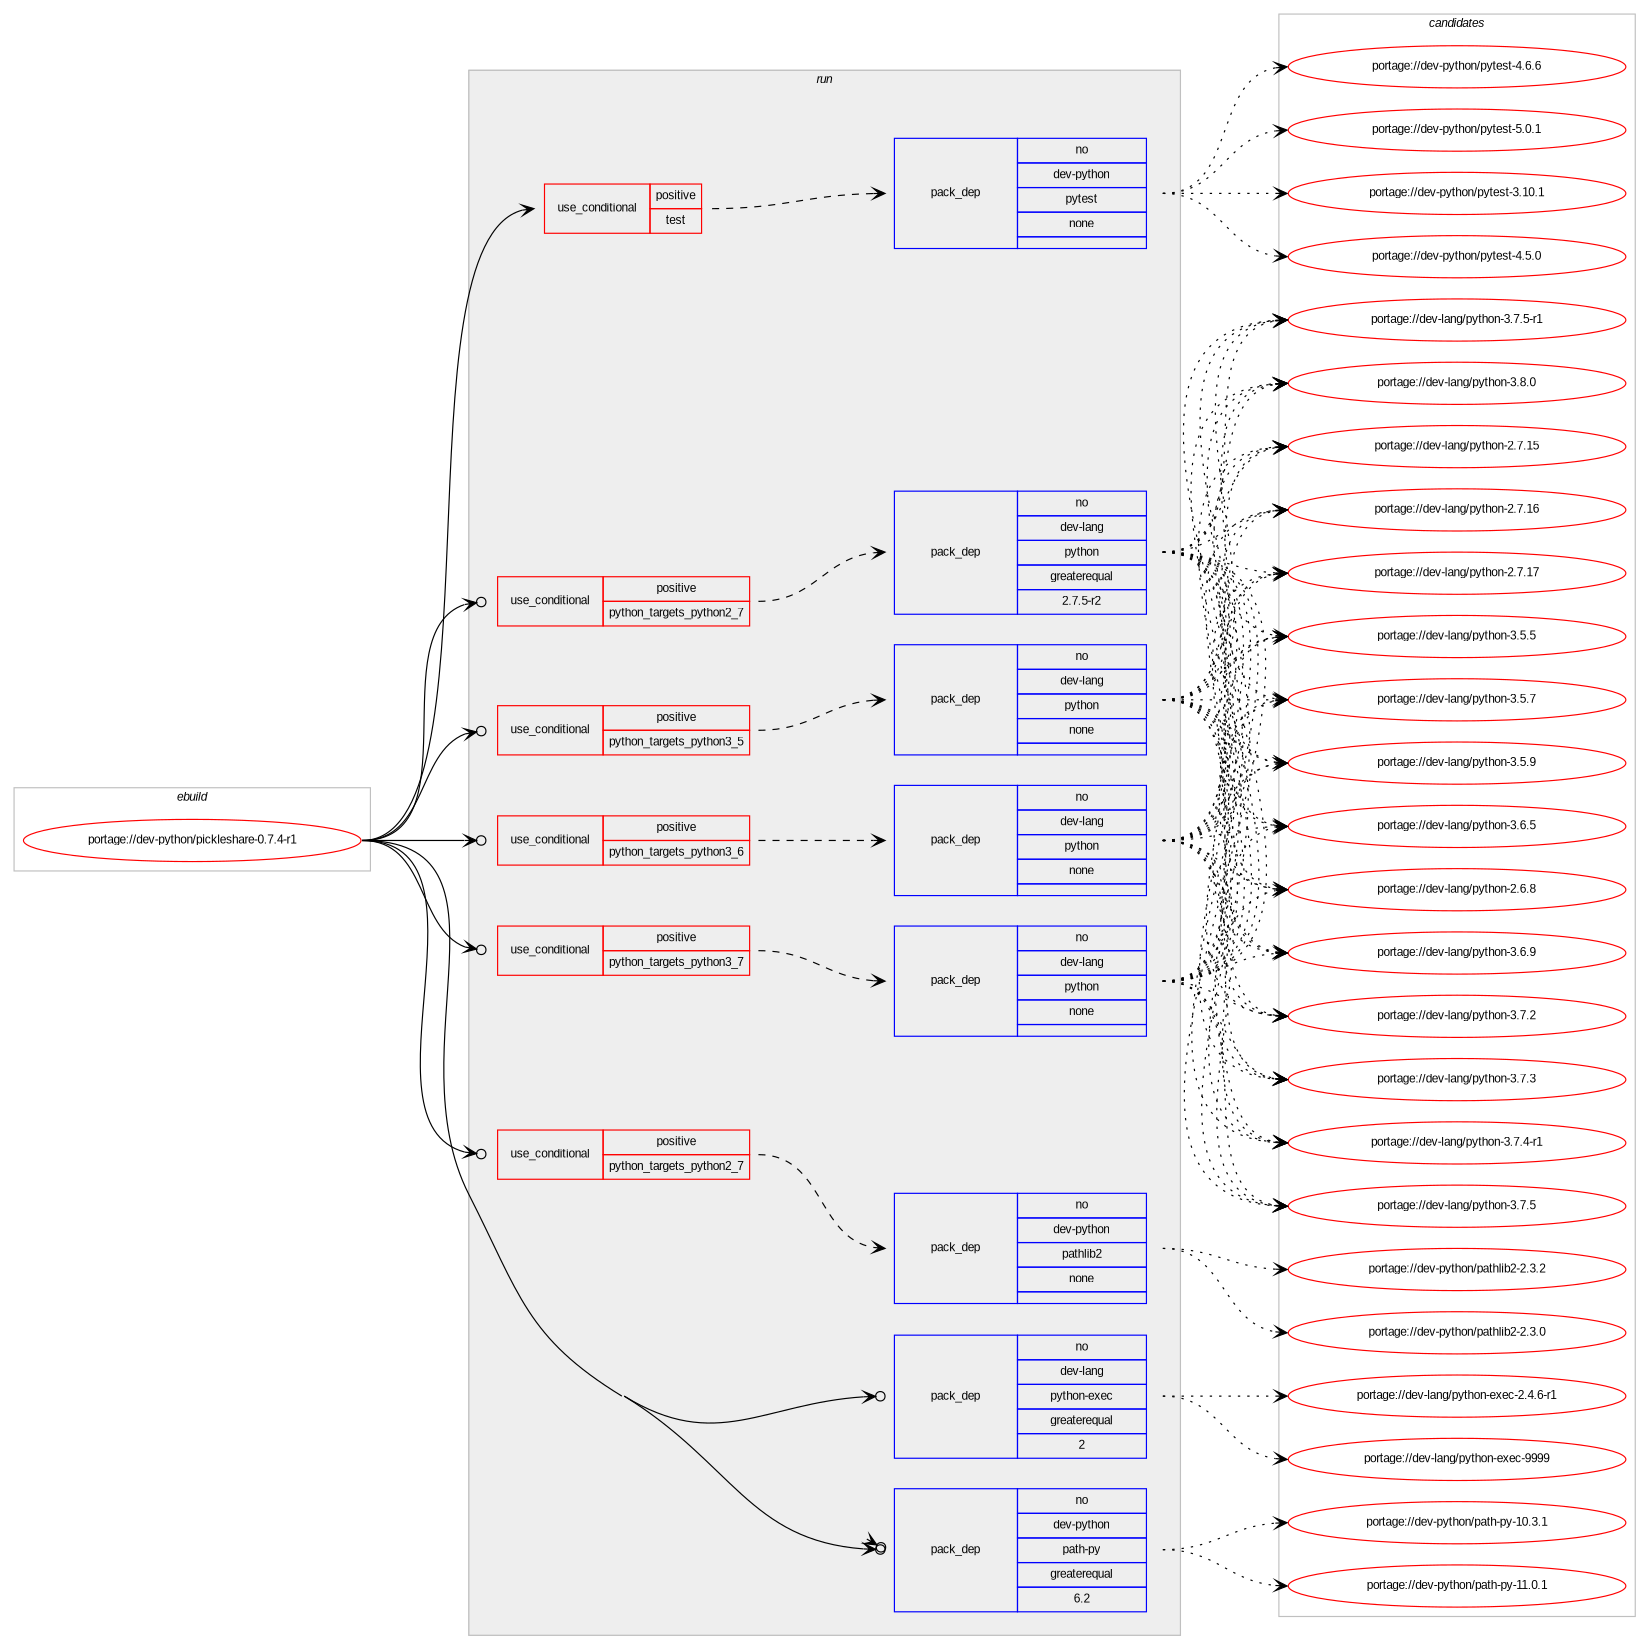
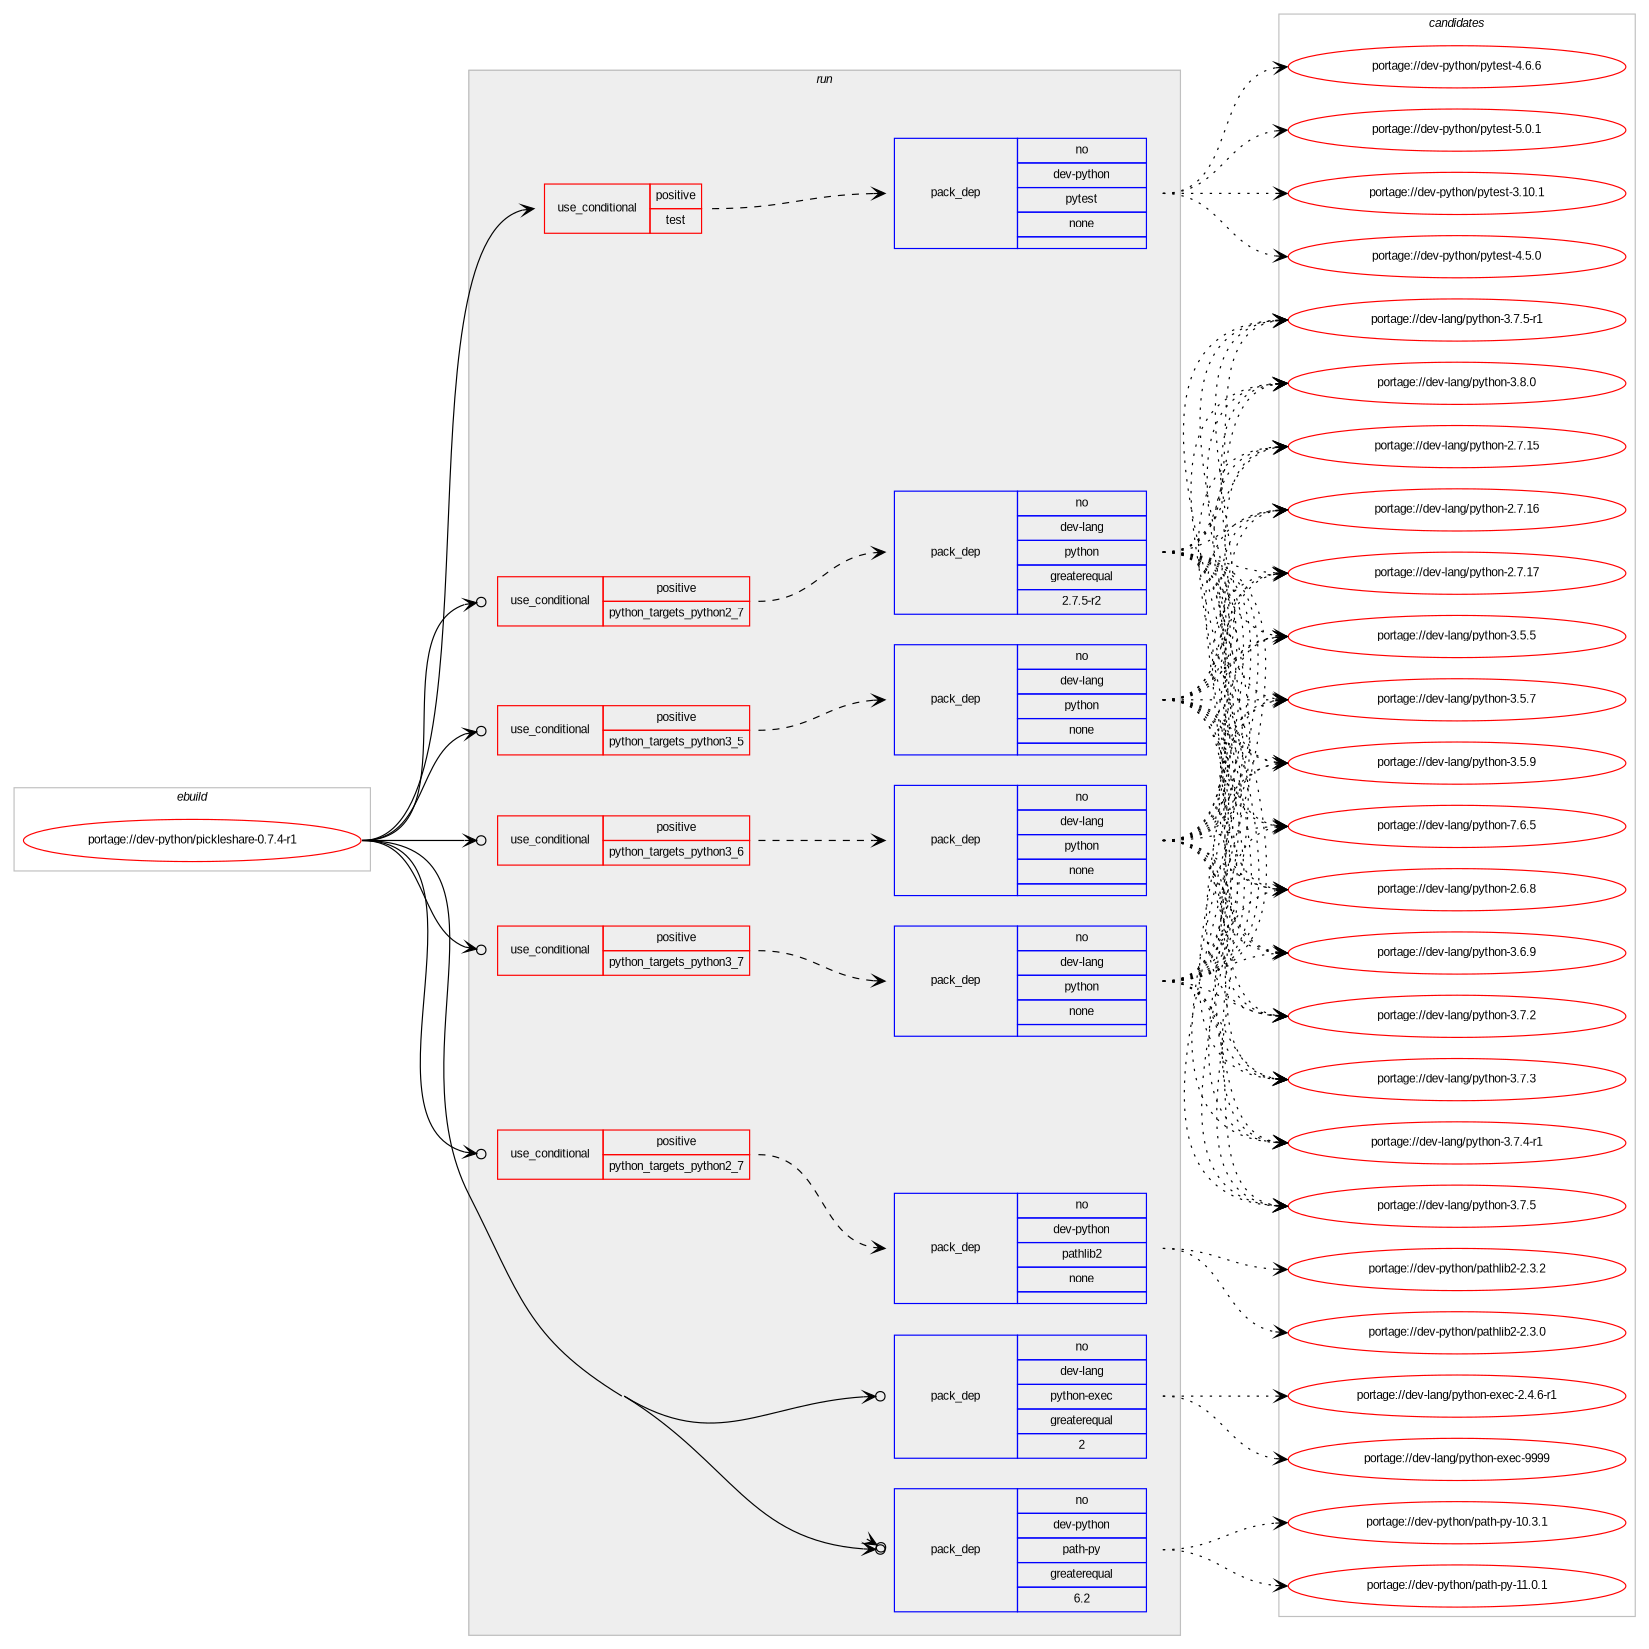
node "portage://dev-lang/python-3.6.5": label "portage://dev-lang/python-3.6.5" -> "portage://dev-lang/python-7.6.5"
